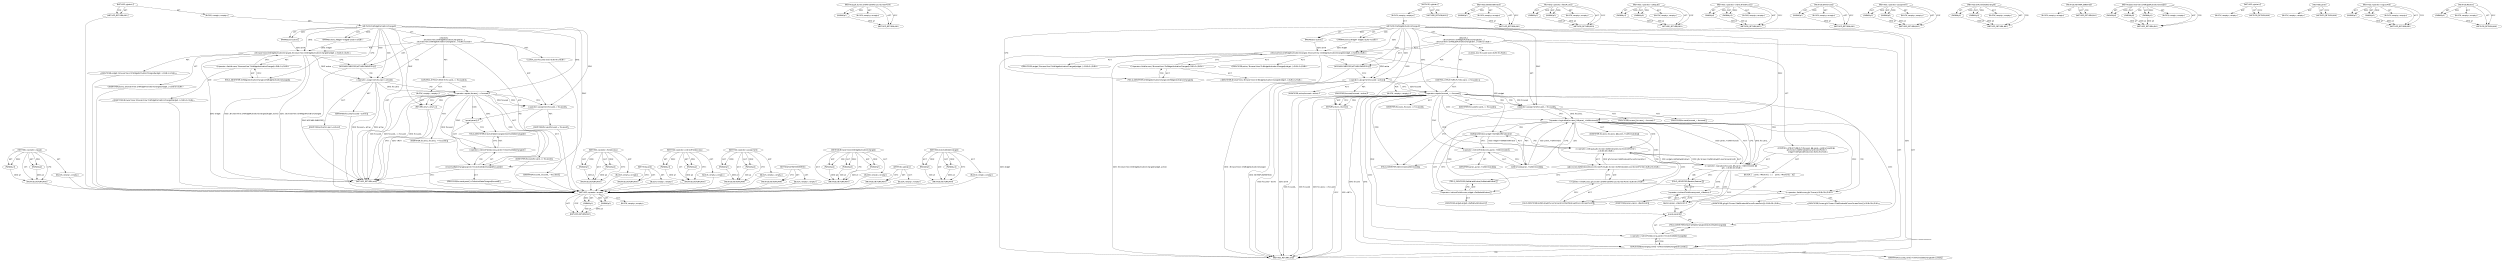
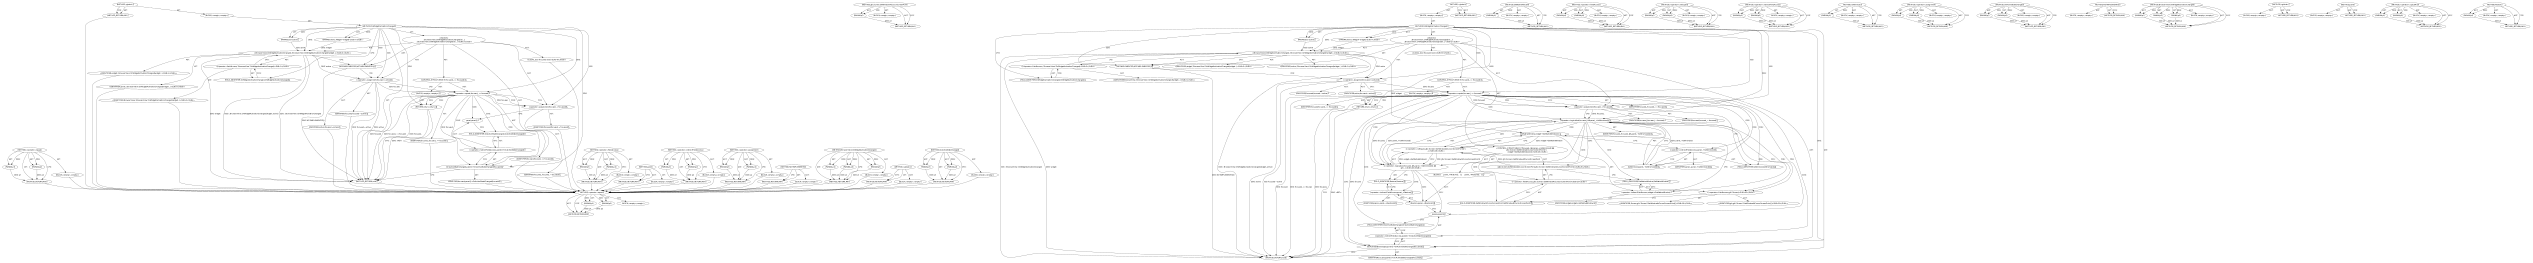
edge "(<operator>.logicalAnd,focused_ && panel_->IsMinimized())" -> "(FIELD_IDENTIFIER,GetNativeWindow,GetNativeWindow)": added, label "CDG:"
